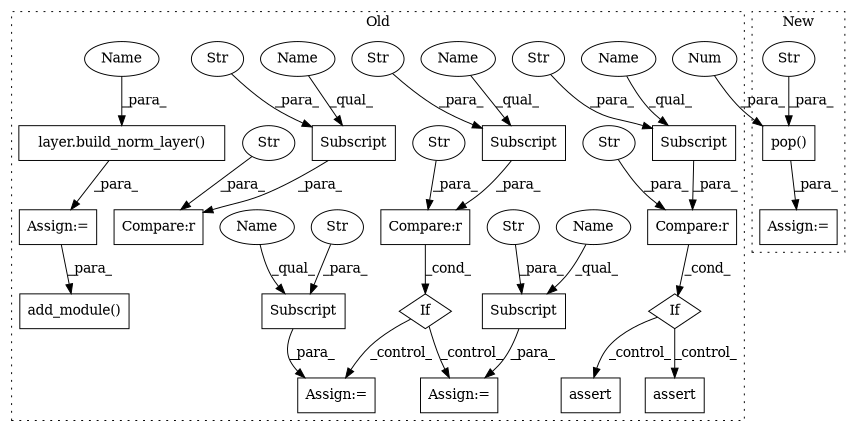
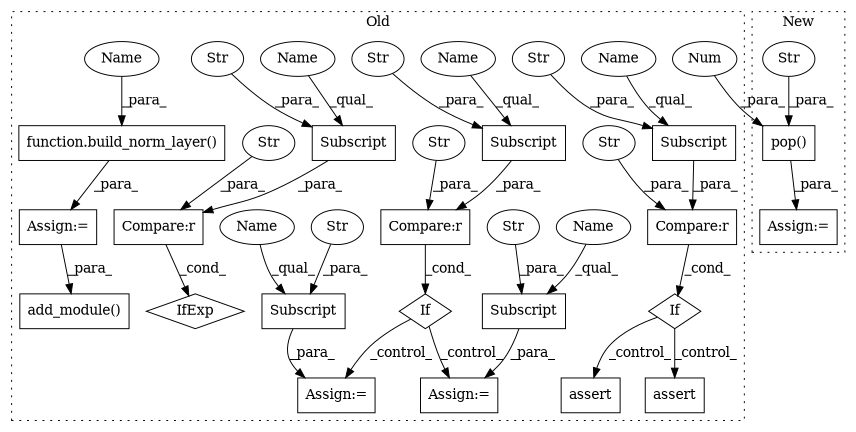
node "layer.build_norm_layer()": label "layer.build_norm_layer()" -> "function.build_norm_layer()"
node "IfExp": added
